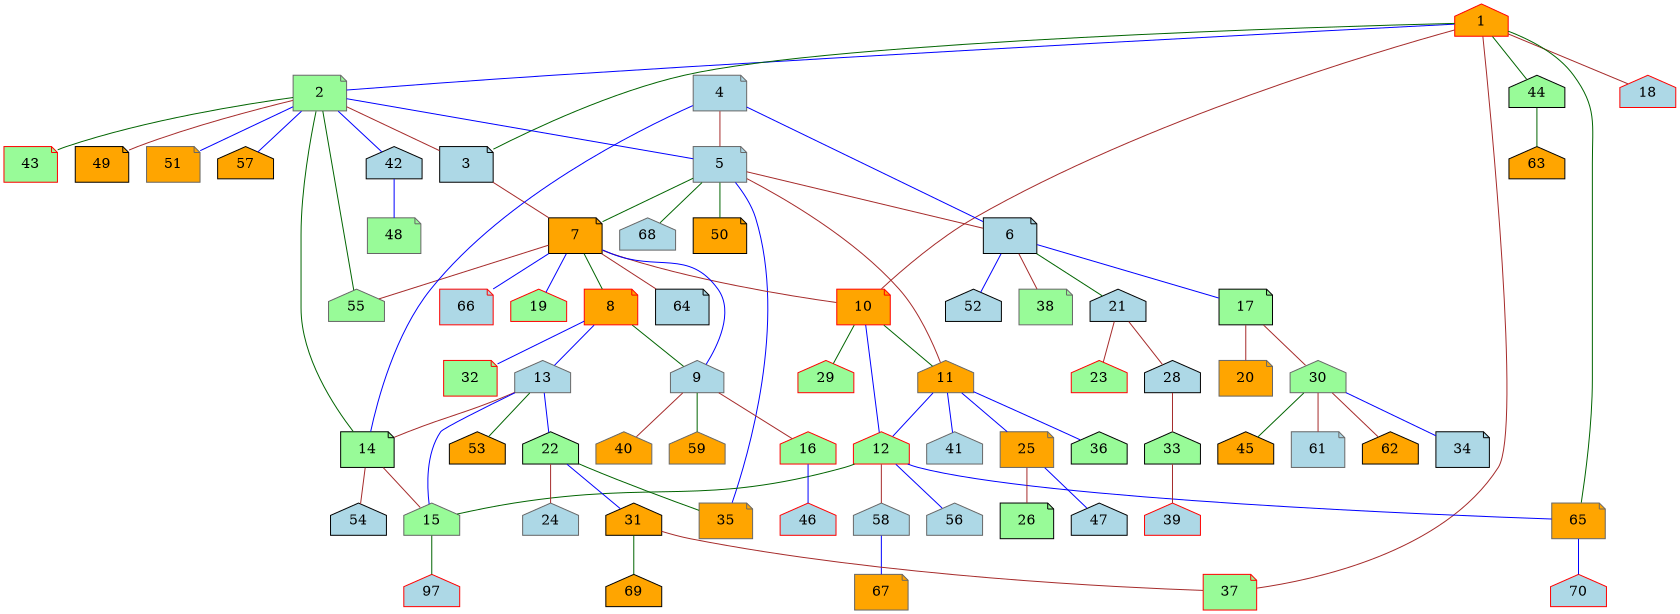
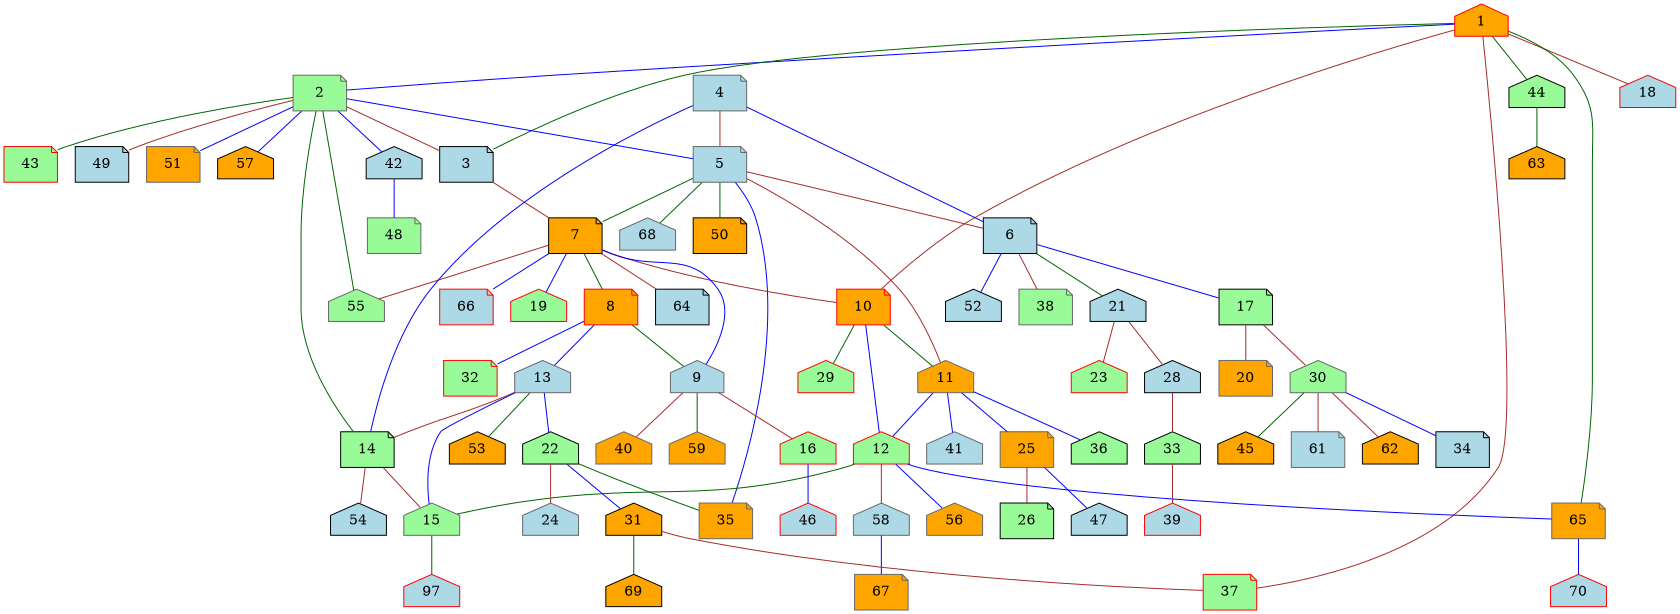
node "49": fillcolor orange -> lightblue
node "56": fillcolor lightblue -> orange
